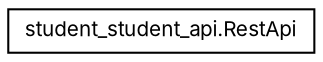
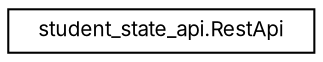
node "student_student_api.RestApi": label "student_student_api.RestApi" -> "student_state_api.RestApi"
